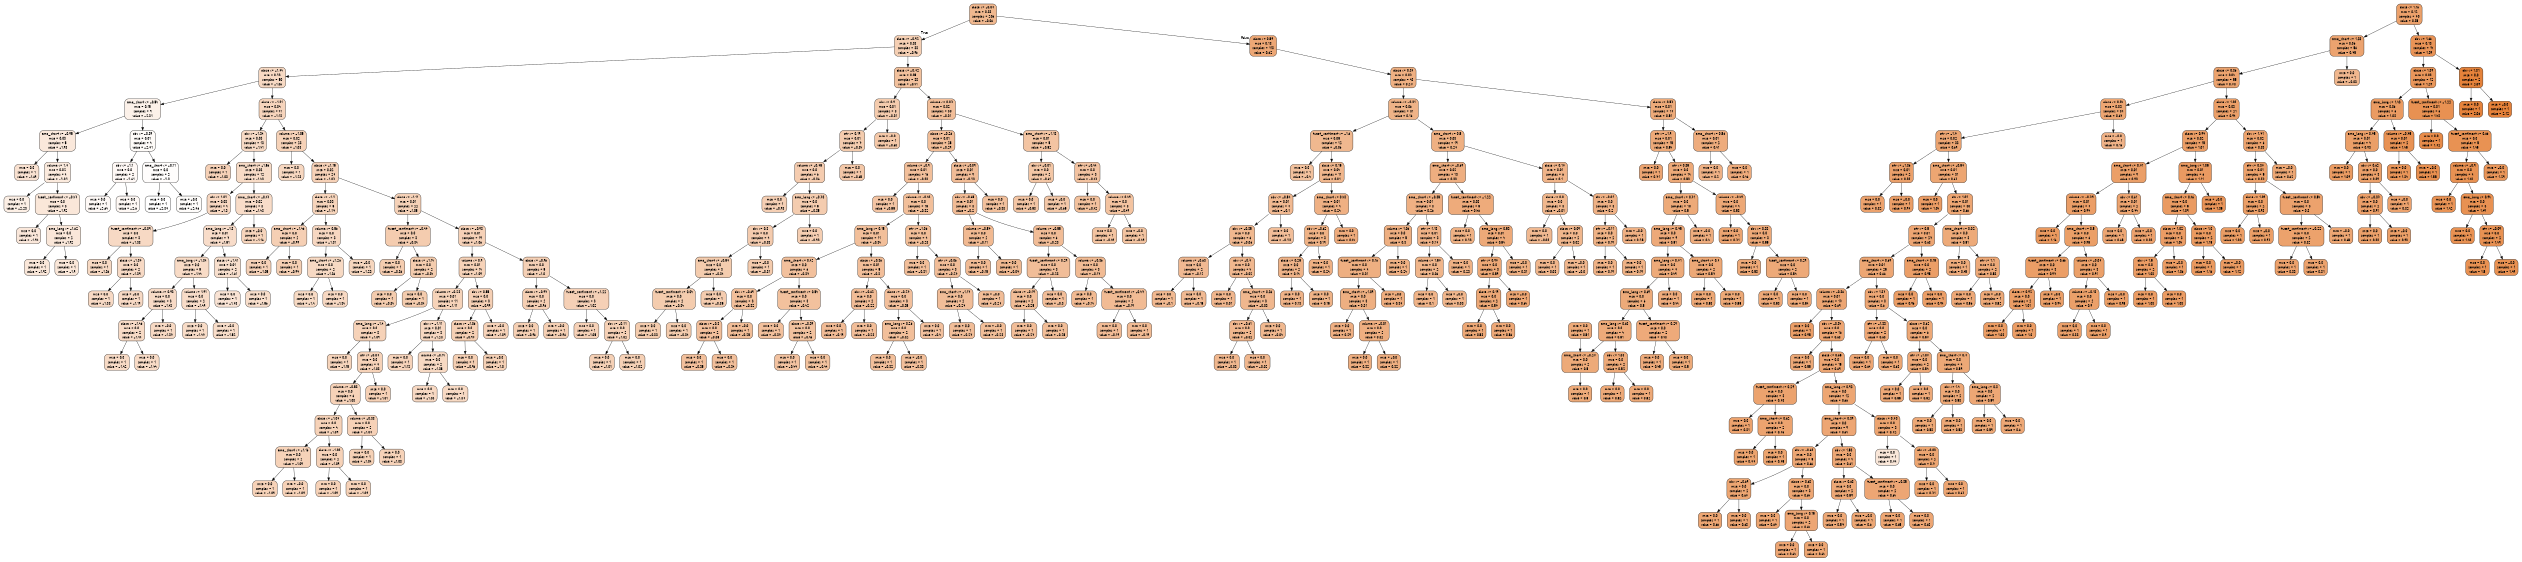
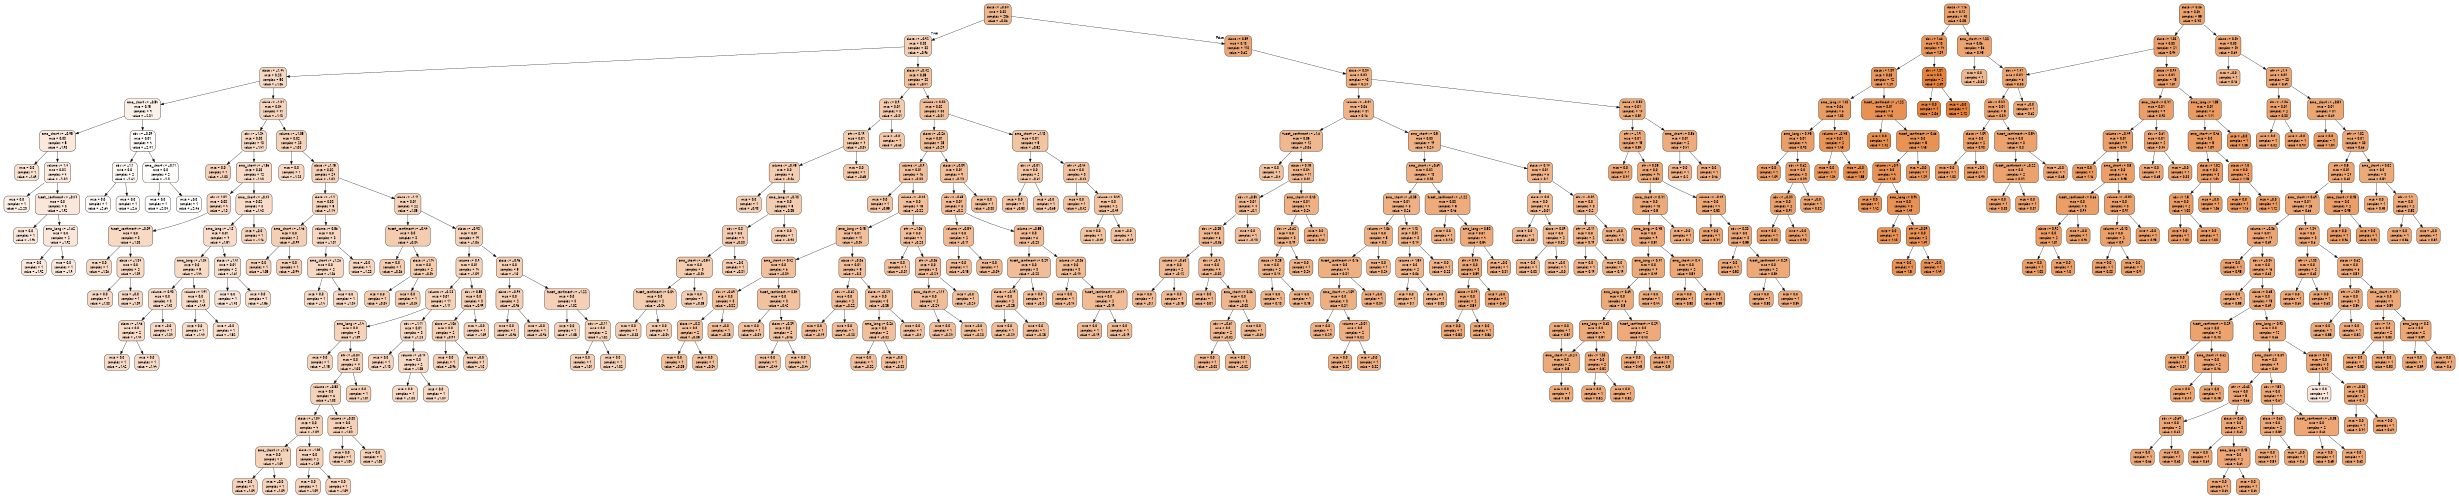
edge "ema_short <= 1.38 mse = 0.06 samples = 56 value = 0.75" -> "close <= 0.86 mse = 0.04 samples = 55 value = 0.78": now "ema_short <= 1.38 mse = 0.06 samples = 56 value = 0.75" -> "obv <= 1.71 mse = 0.02 samples = 6 value = 0.83"
node "volume <= 0.49 mse = 0.0 samples = 8 value = -0.49": label "volume <= 0.49 mse = 0.0 samples = 8 value = -0.49" -> "volume <= 0.49 mse = 0.0 samples = 2 value = -0.49"
node "mse = -0.0 samples = 1 value = -1.19": label "mse = -0.0 samples = 1 value = -1.19" -> "mse = -0.0 samples = 1 value = -1.39"
node "atr <= -0.63 mse = 0.0 samples = 5 value = 0.66": label "atr <= -0.63 mse = 0.0 samples = 5 value = 0.66" -> "atr <= -0.63 mse = 0.0 value = 5 value = 0.66"
